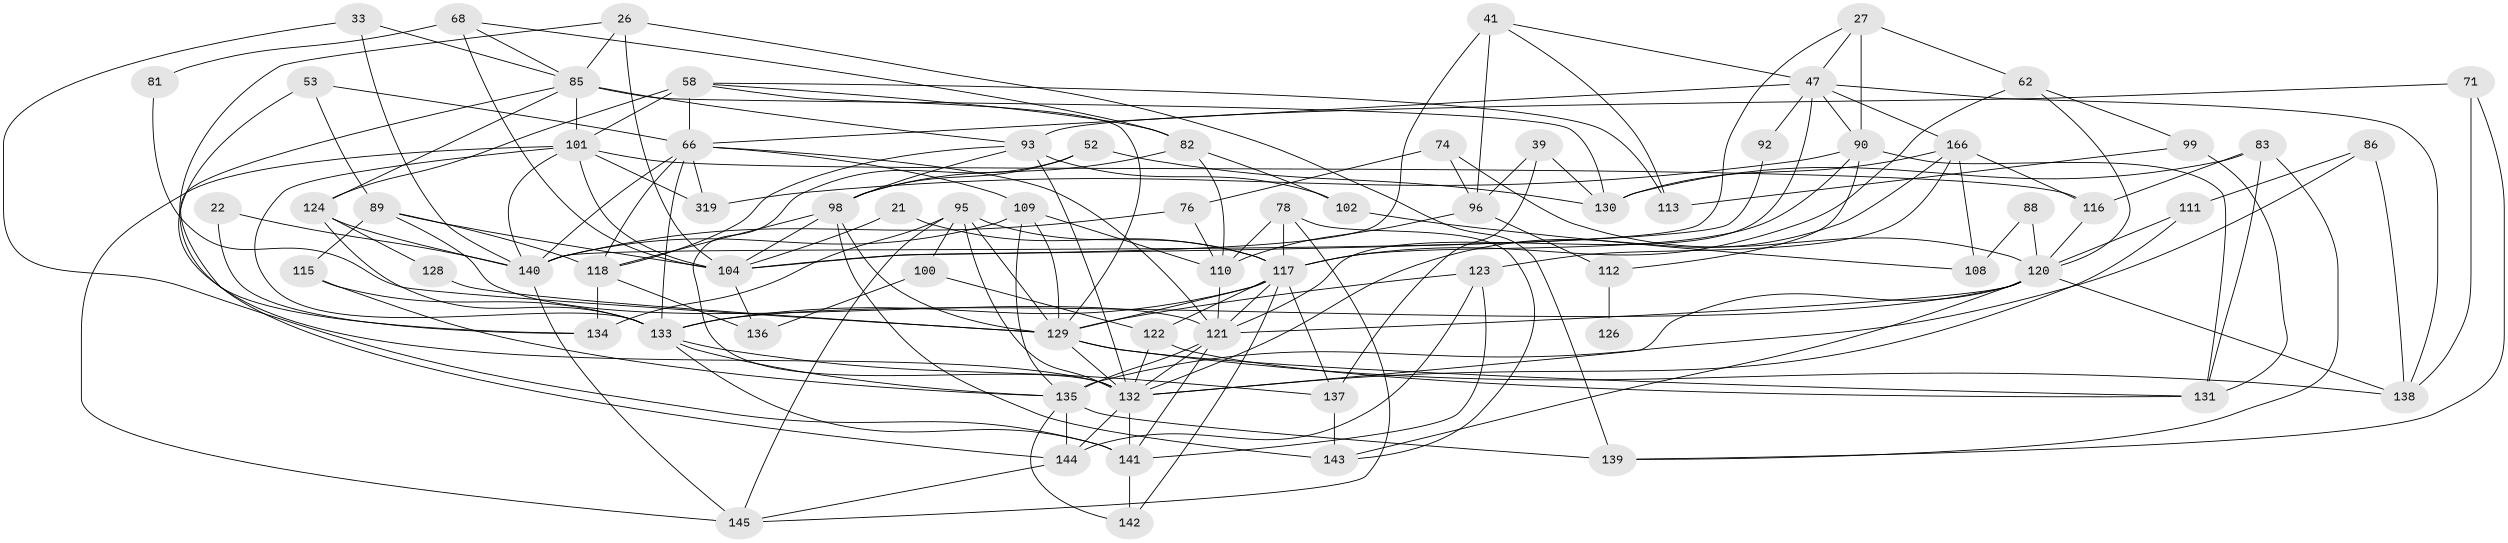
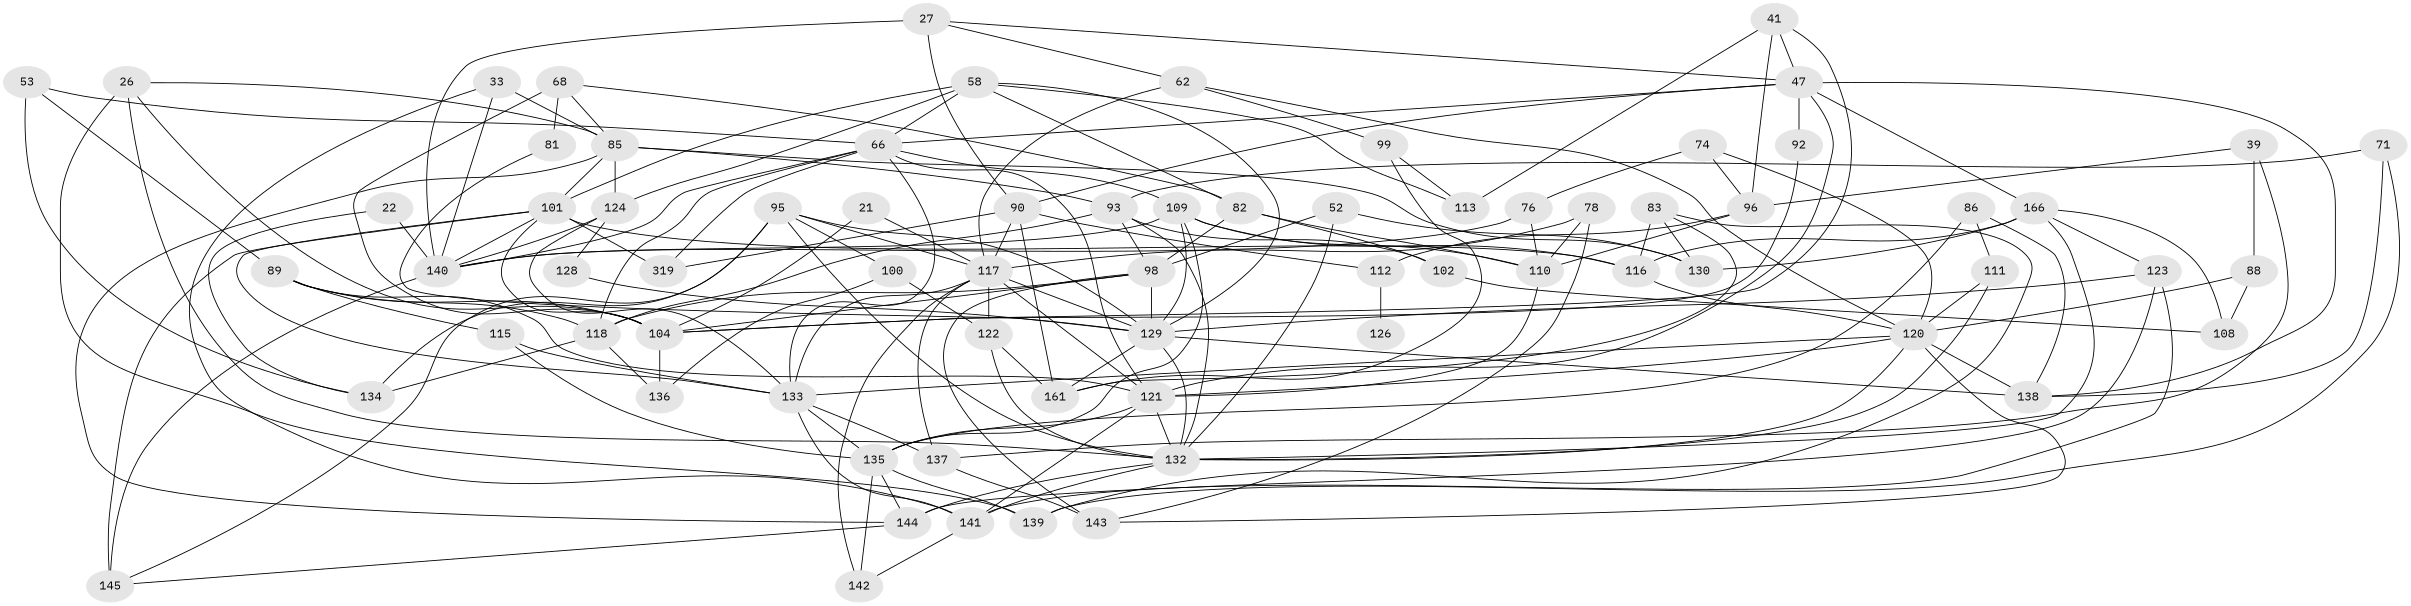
edge "39" -- "130": now "39" -- "88"
edge "109" -- "116": added
node "131": label "131" -> "161"
edge "78" -- "145": removed
